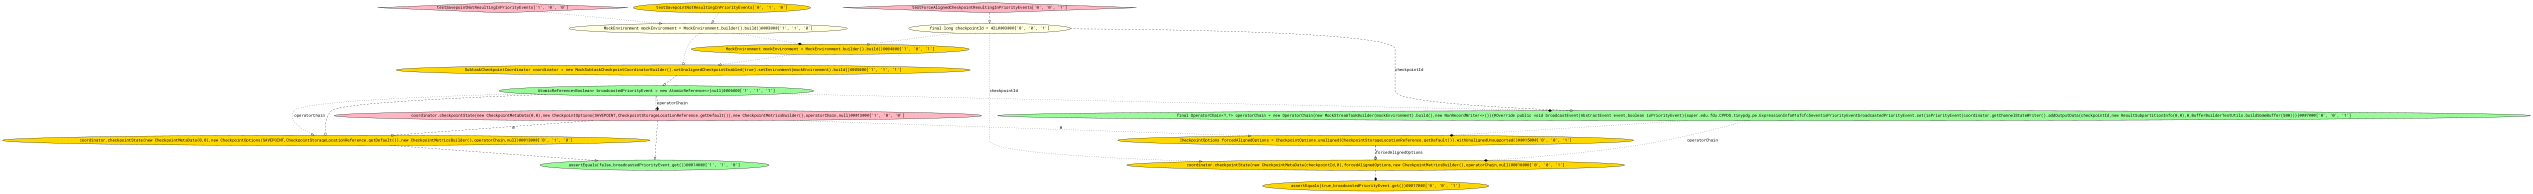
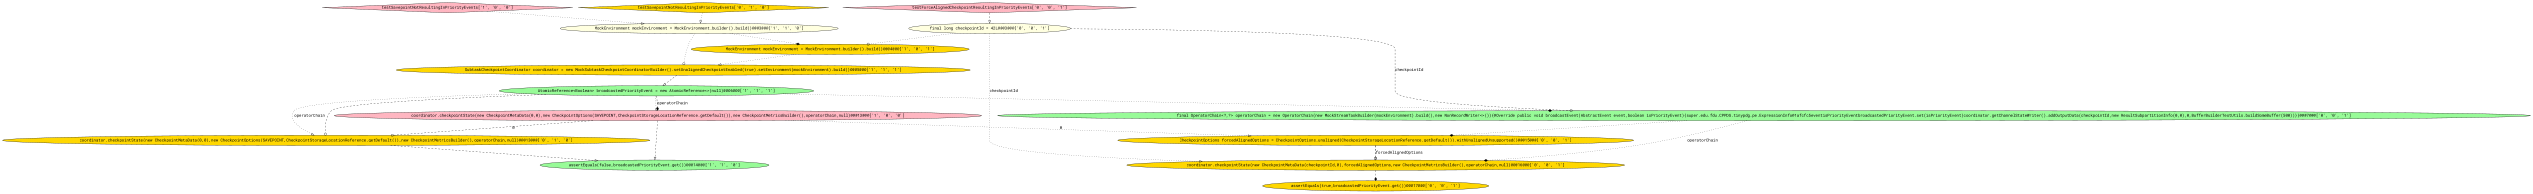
node "testSavepointNotResultingInPriorityEvents['0', '1', '0']": shape ellipse -> diamond
